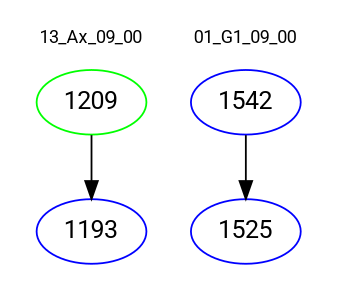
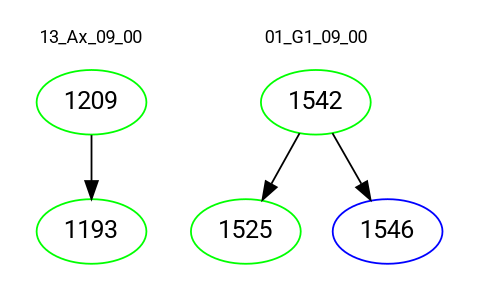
node "1542": color blue -> green
node "1193": color blue -> green
node "1525": color blue -> green
node "1546": added
